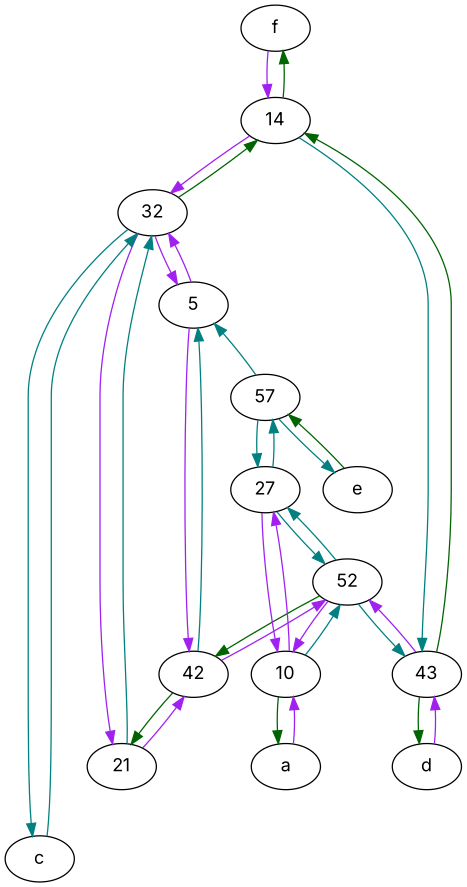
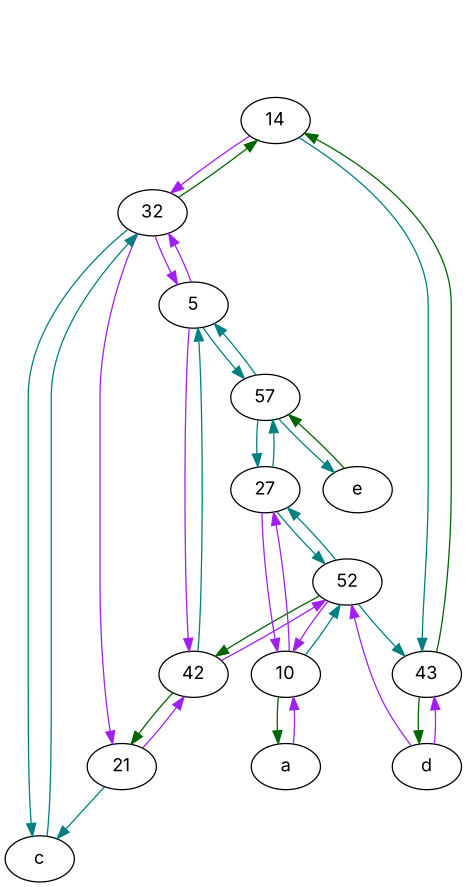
node "f": removed
edge "5" -> "57": added
edge "21" -> "32": now "21" -> "c"
edge "43" -> "52": now "d" -> "52"
